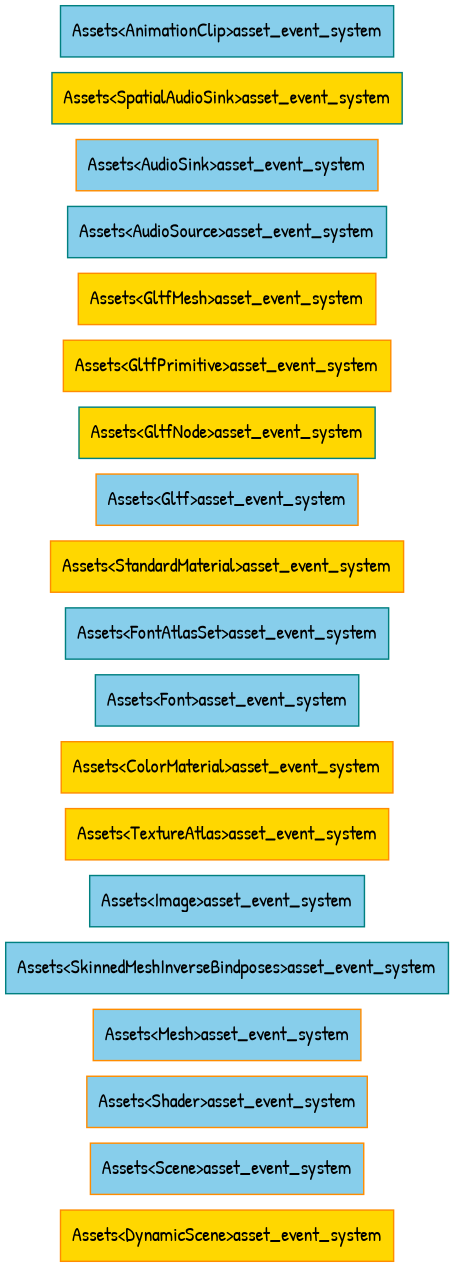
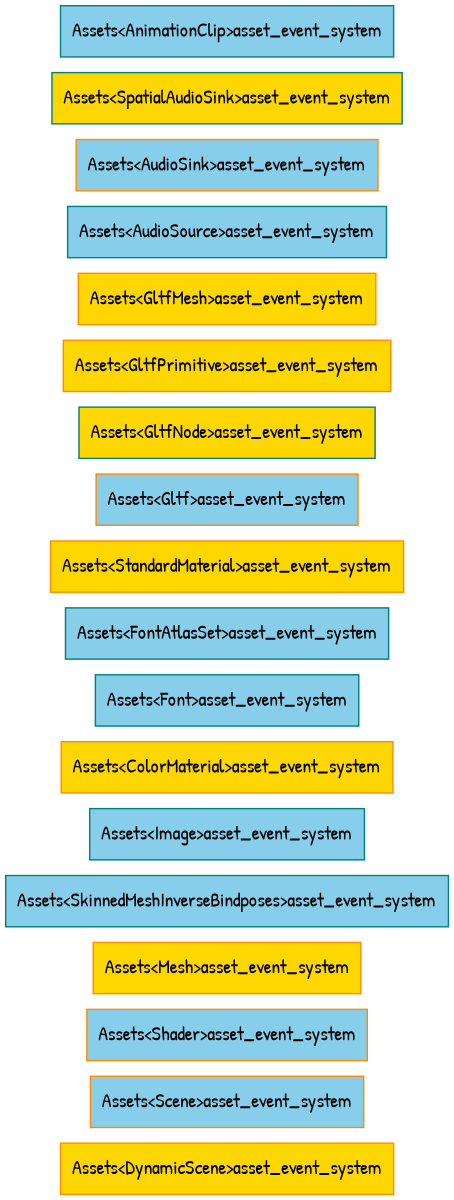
node "Assets<TextureAtlas>asset_event_system": removed
node "Assets<Mesh>asset_event_system": fillcolor skyblue -> gold
